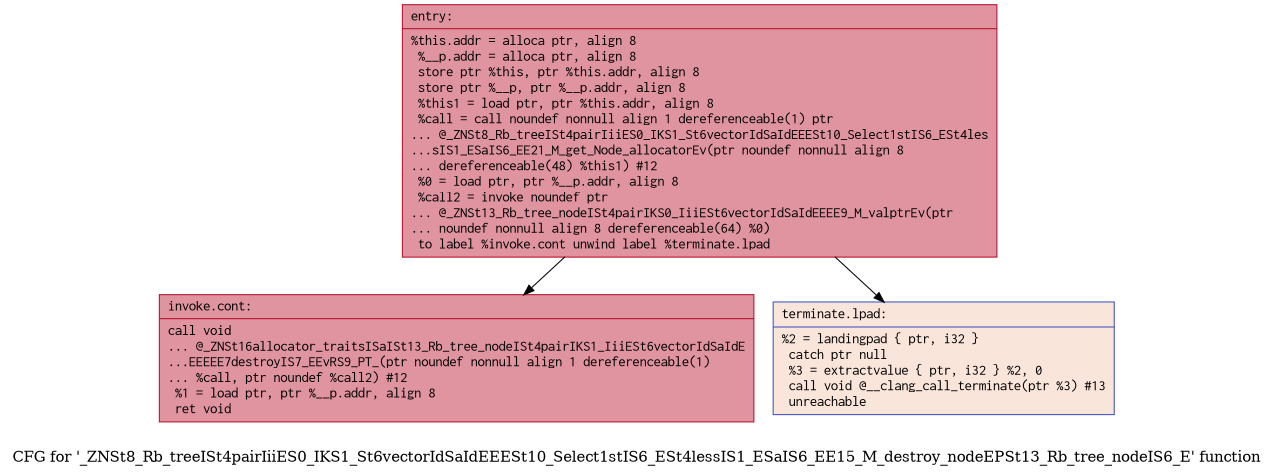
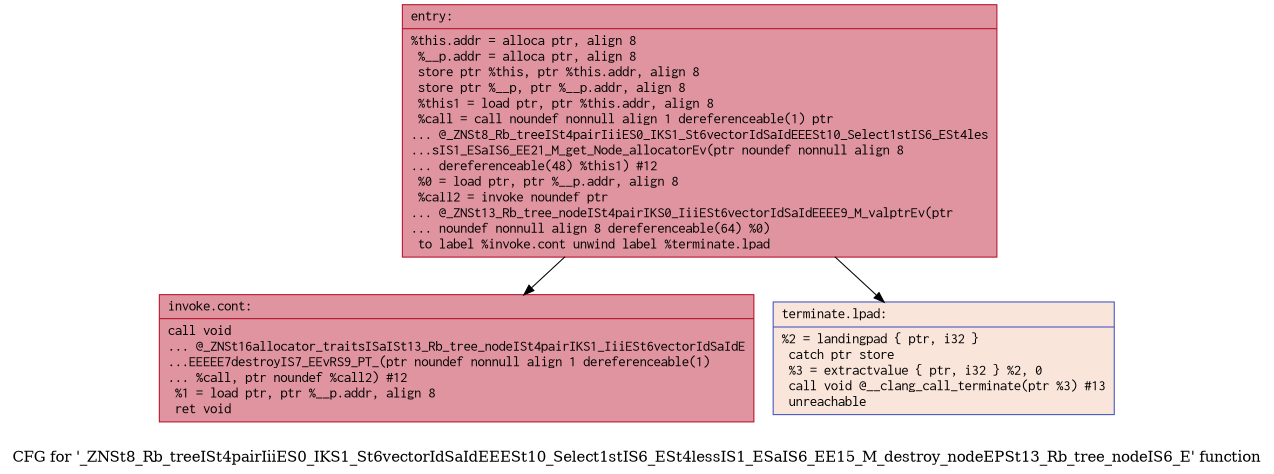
node "terminate.lpad:": text "catch ptr null" -> "catch ptr store"
